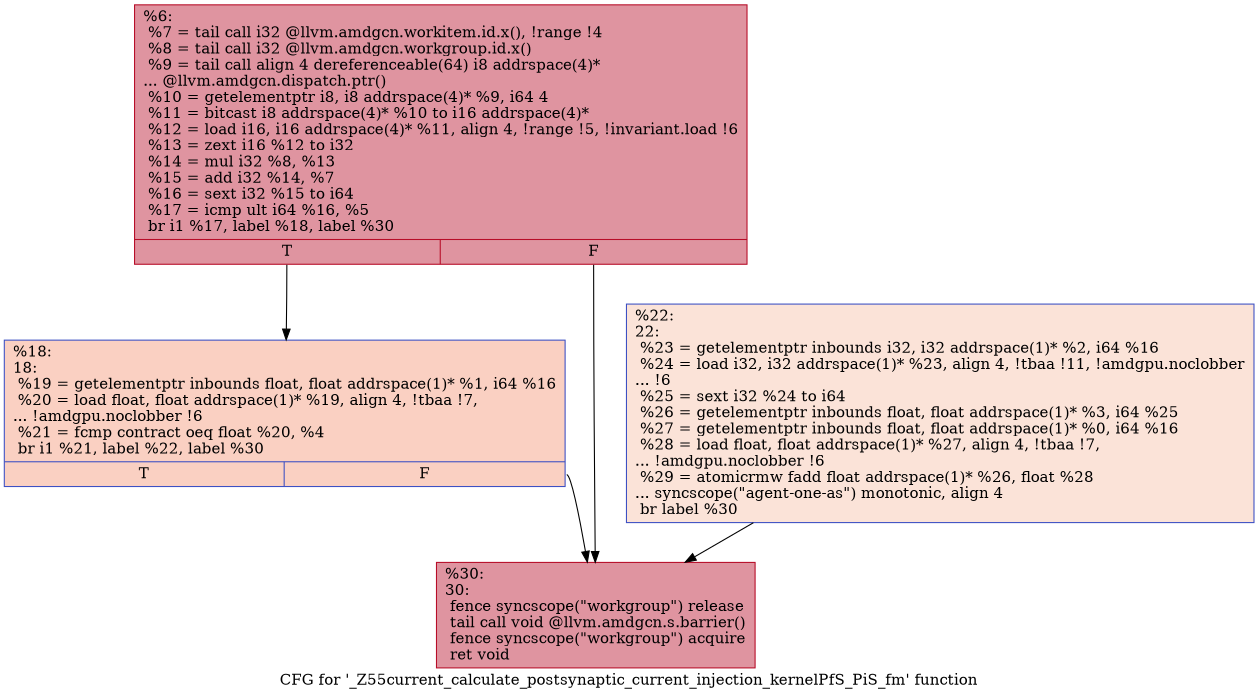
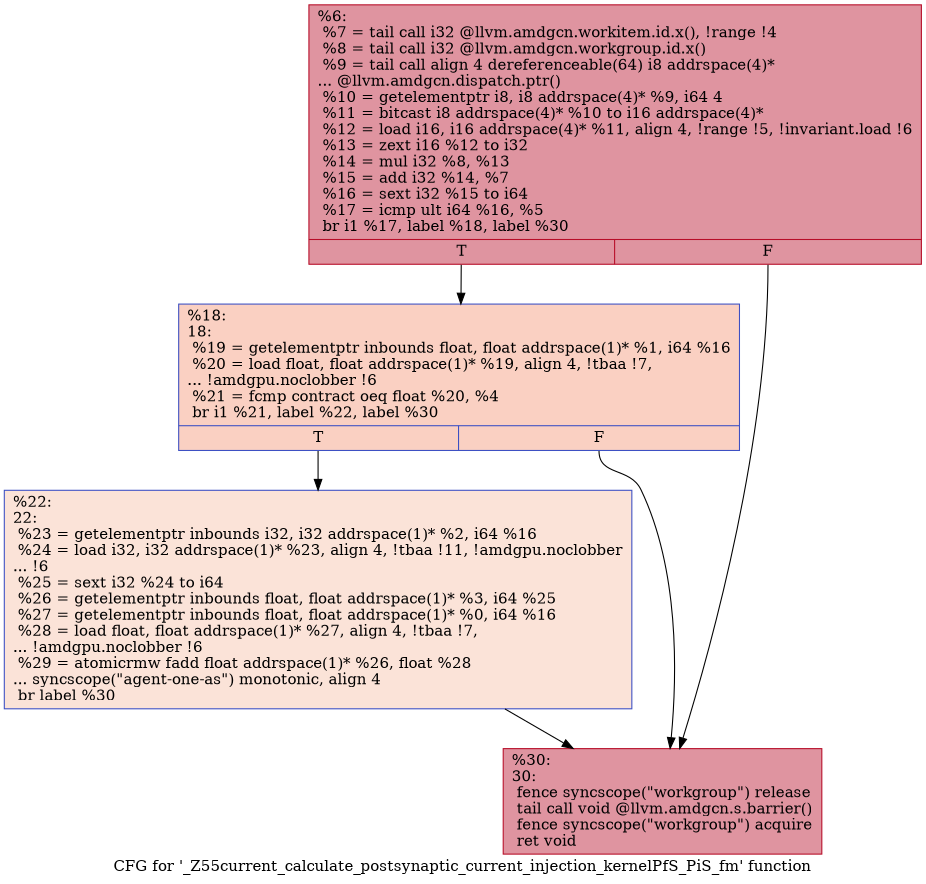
edge "%18:" -> "%22:": added
